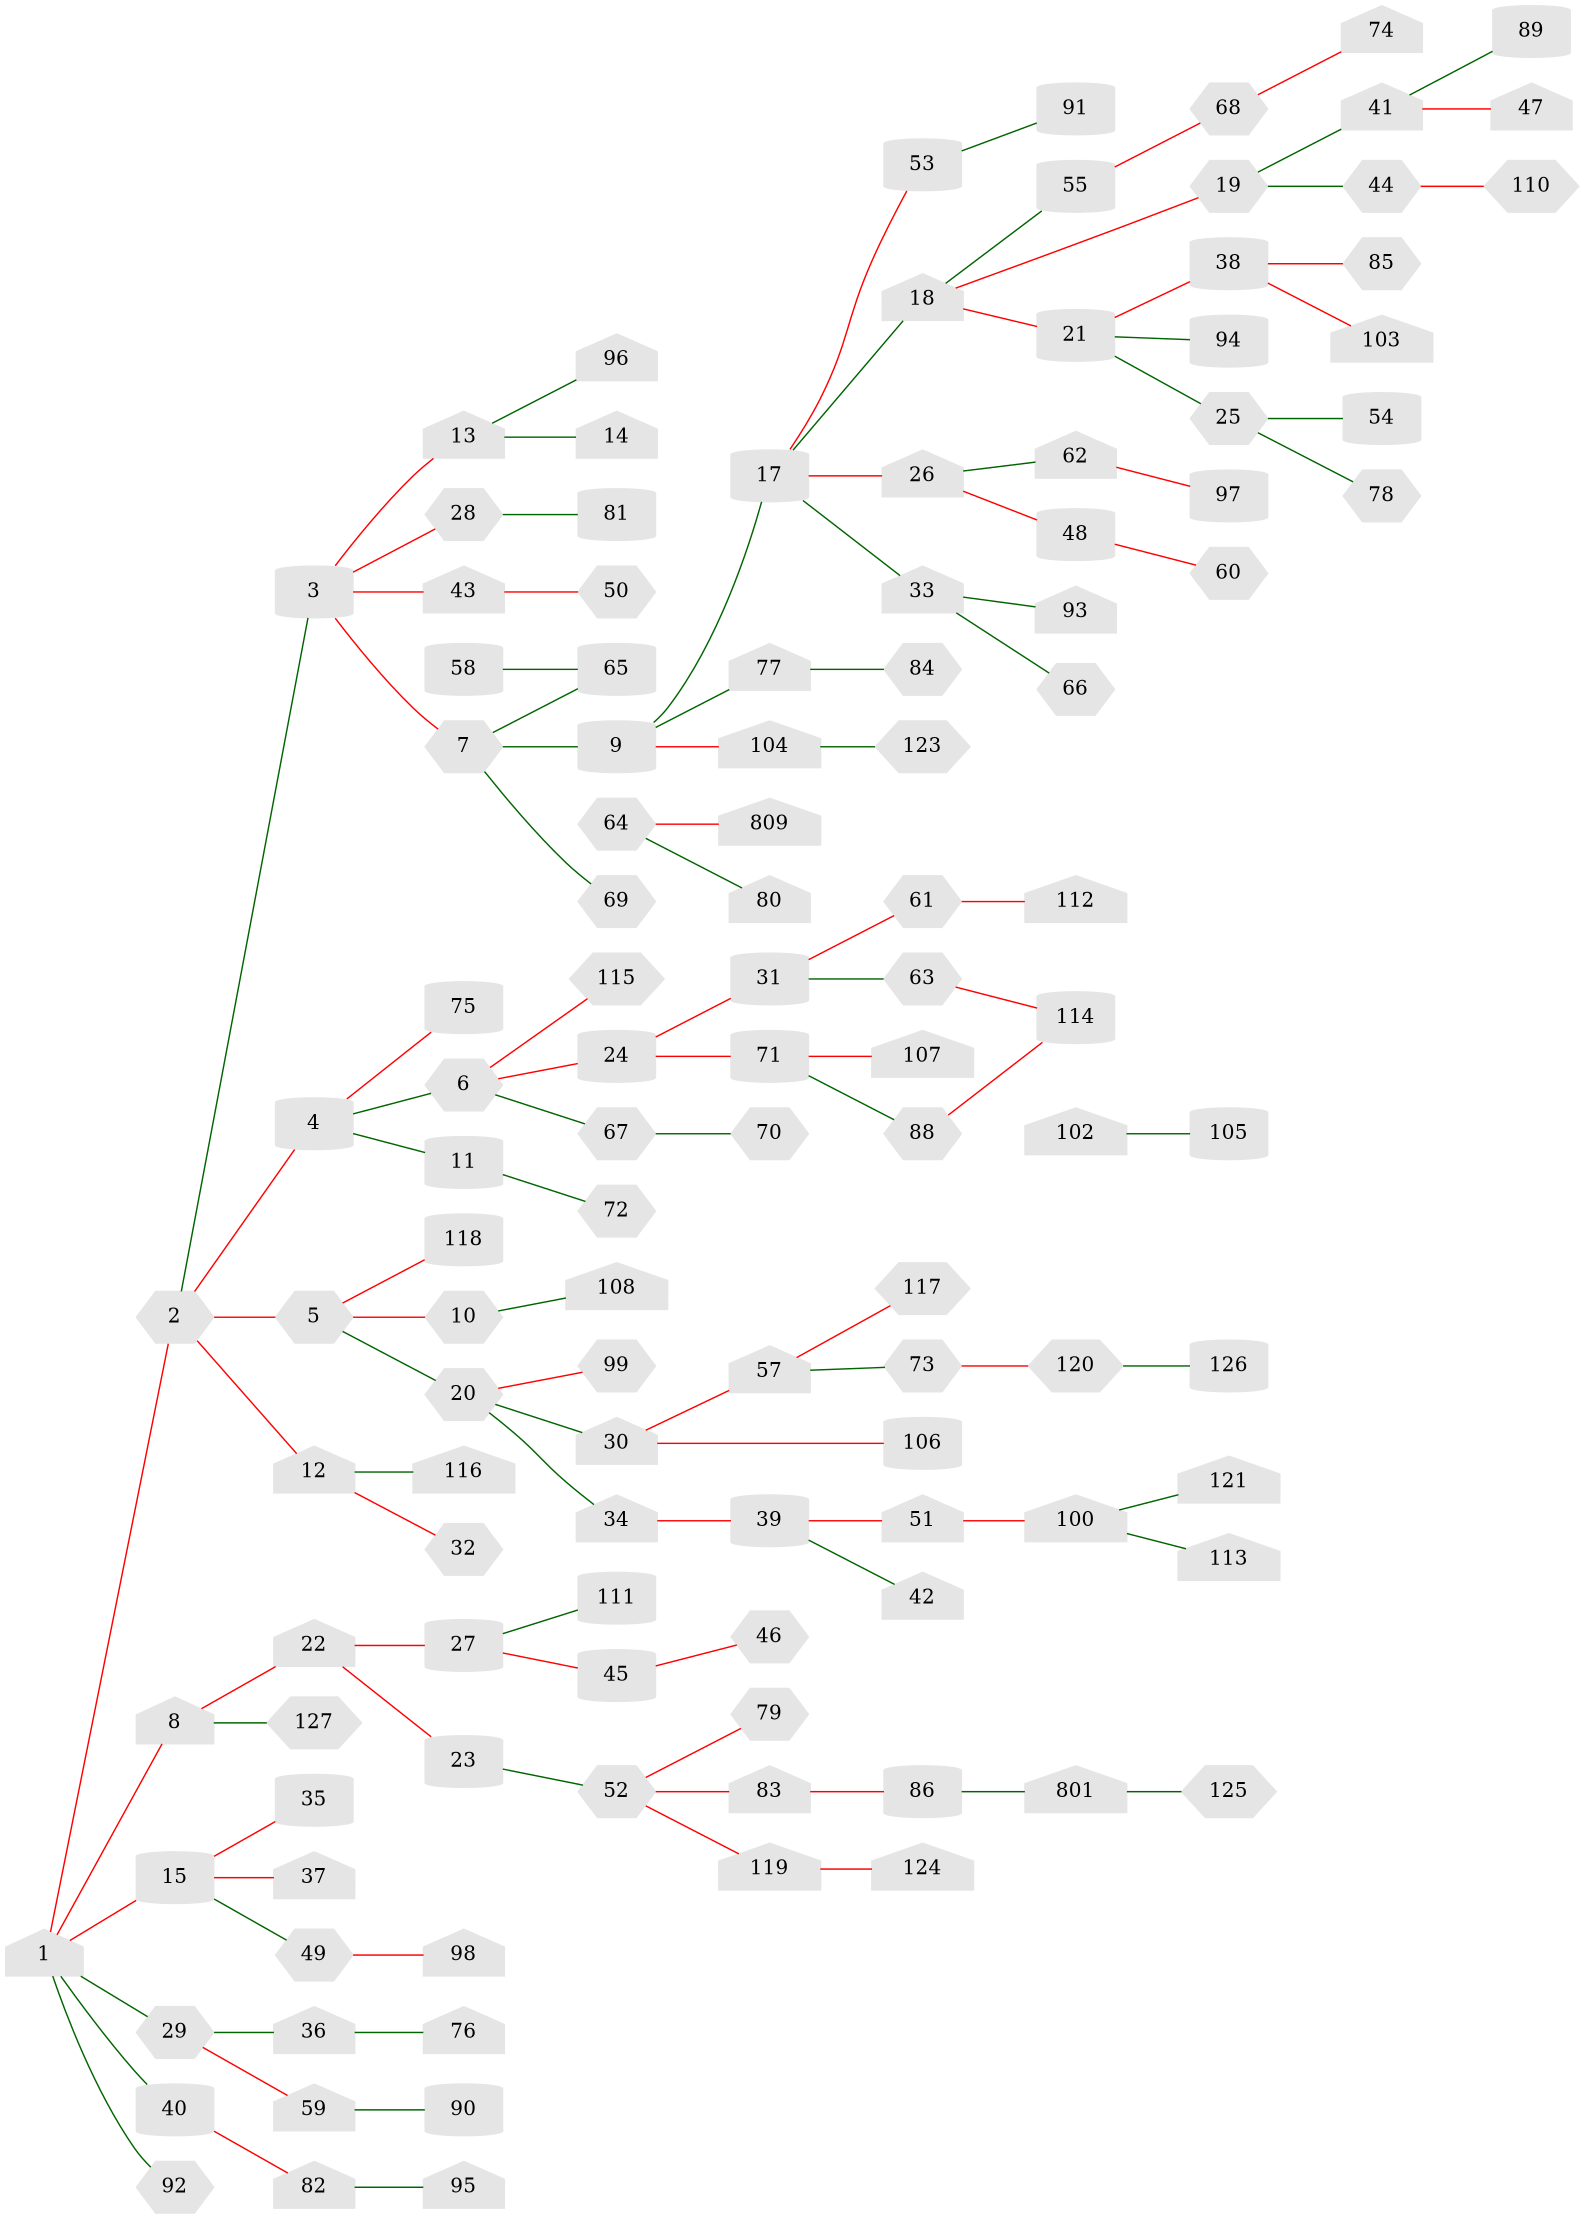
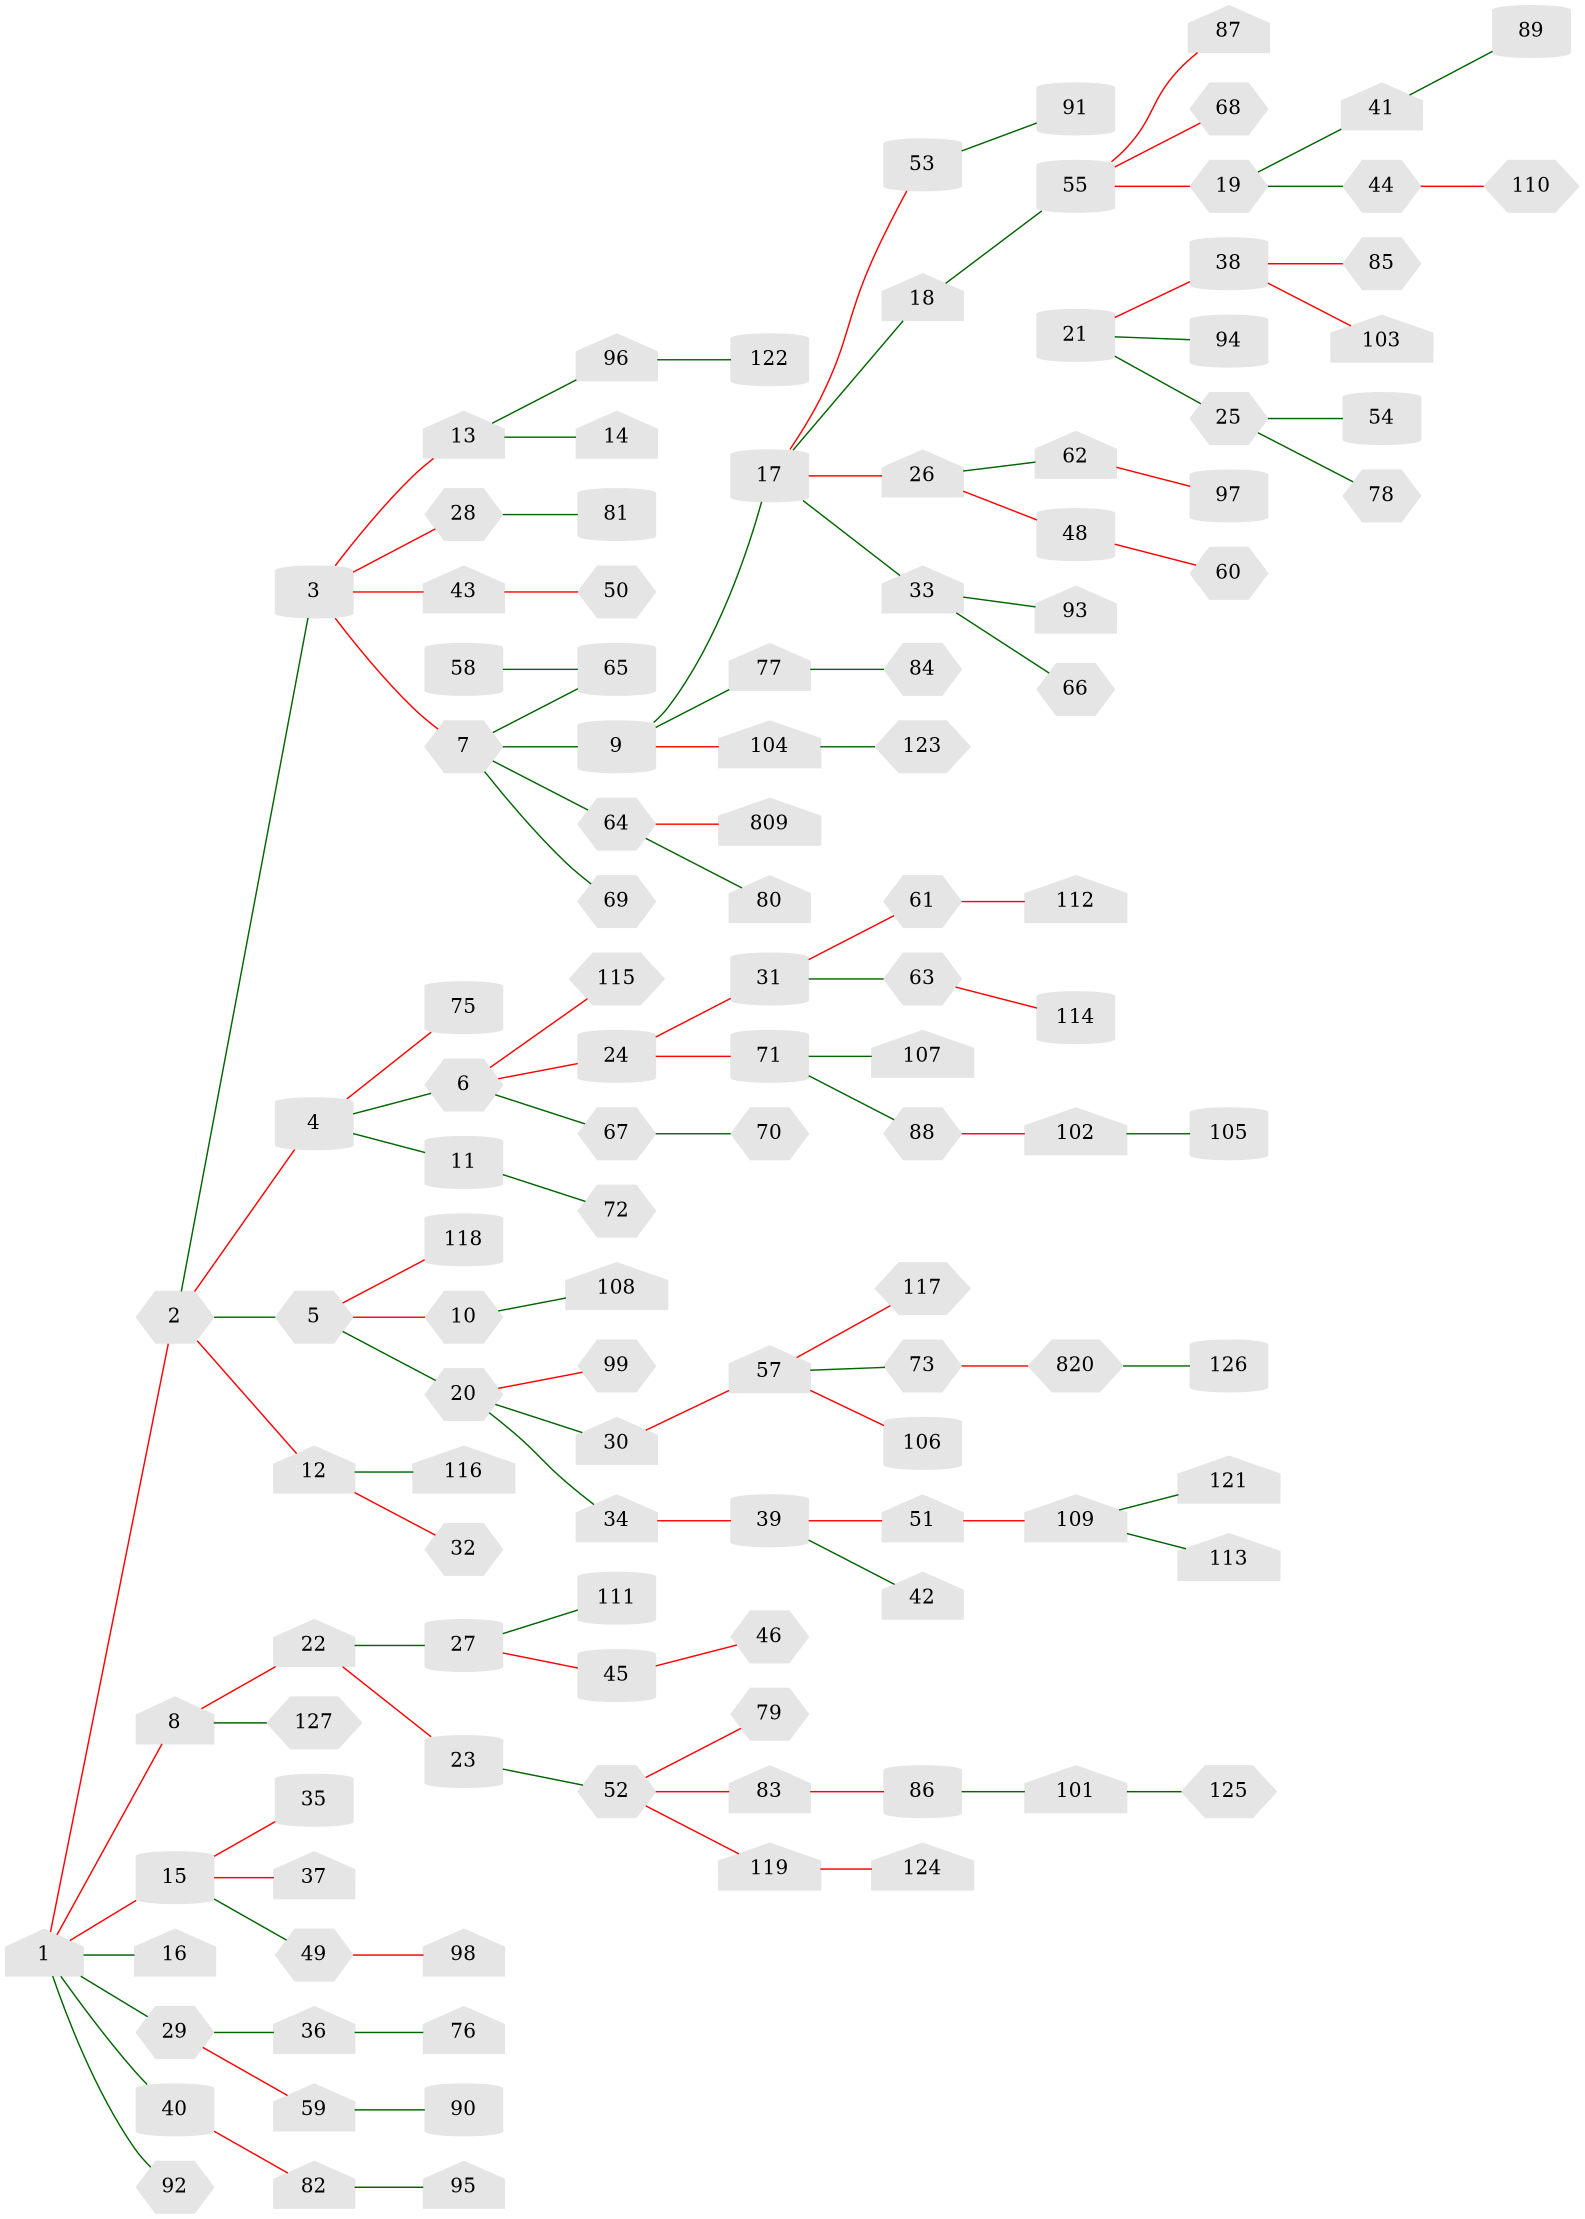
node "87": added
node "74": removed
node "47": removed
edge "19" -- "18": now "19" -- "55"
edge "18" -- "21": removed
node "122": added
edge "7" -- "64": added
edge "71" -- "107": color red -> darkgreen
edge "114" -- "88": now "102" -- "88"
edge "2" -- "5": color red -> darkgreen
node "120": label "120" -> "820"
edge "30" -- "106": now "57" -- "106"
node "100": label "100" -> "109"
edge "22" -- "27": color red -> darkgreen
node "801": label "801" -> "101"
node "16": added
